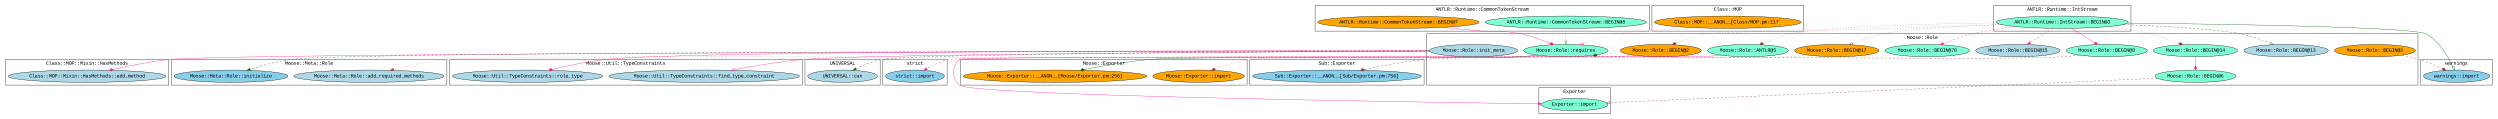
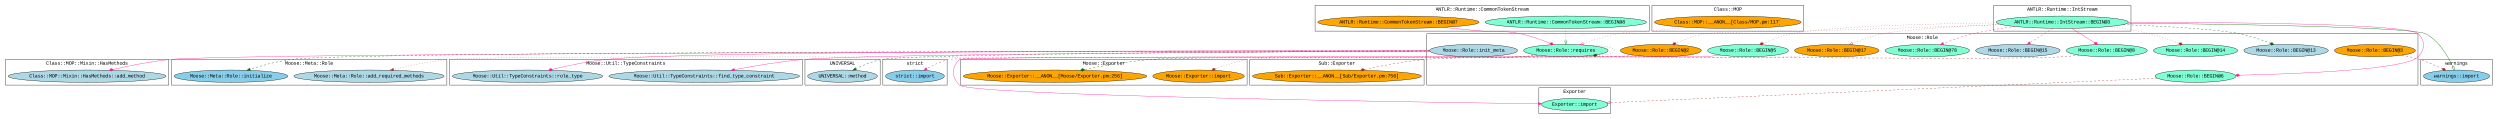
edge "ANTLR::Runtime::IntStream::BEGIN@3" -> "Moose::Role::BEGIN@13": arrowhead onormal -> diamond
node "Moose::Role::ANTLR@5": label "Moose::Role::ANTLR@5" -> "Moose::Role::BEGIN@5"
edge "Moose::Role::init_meta" -> "Moose::Util::TypeConstraints::find_type_constraint": arrowhead onormal -> normal
edge "Moose::Role::requires" -> "Moose::Exporter::__ANON__[Moose/Exporter.pm:256]": style solid -> dashed
edge "Moose::Role::BEGIN@14" -> "Moose::Role::BEGIN@6": now "ANTLR::Runtime::IntStream::BEGIN@3" -> "Moose::Role::BEGIN@6"
node "UNIVERSAL::can": label "UNIVERSAL::can" -> "UNIVERSAL::method"
node "Sub::Exporter::__ANON__[Sub/Exporter.pm:756]": fillcolor skyblue -> orange
